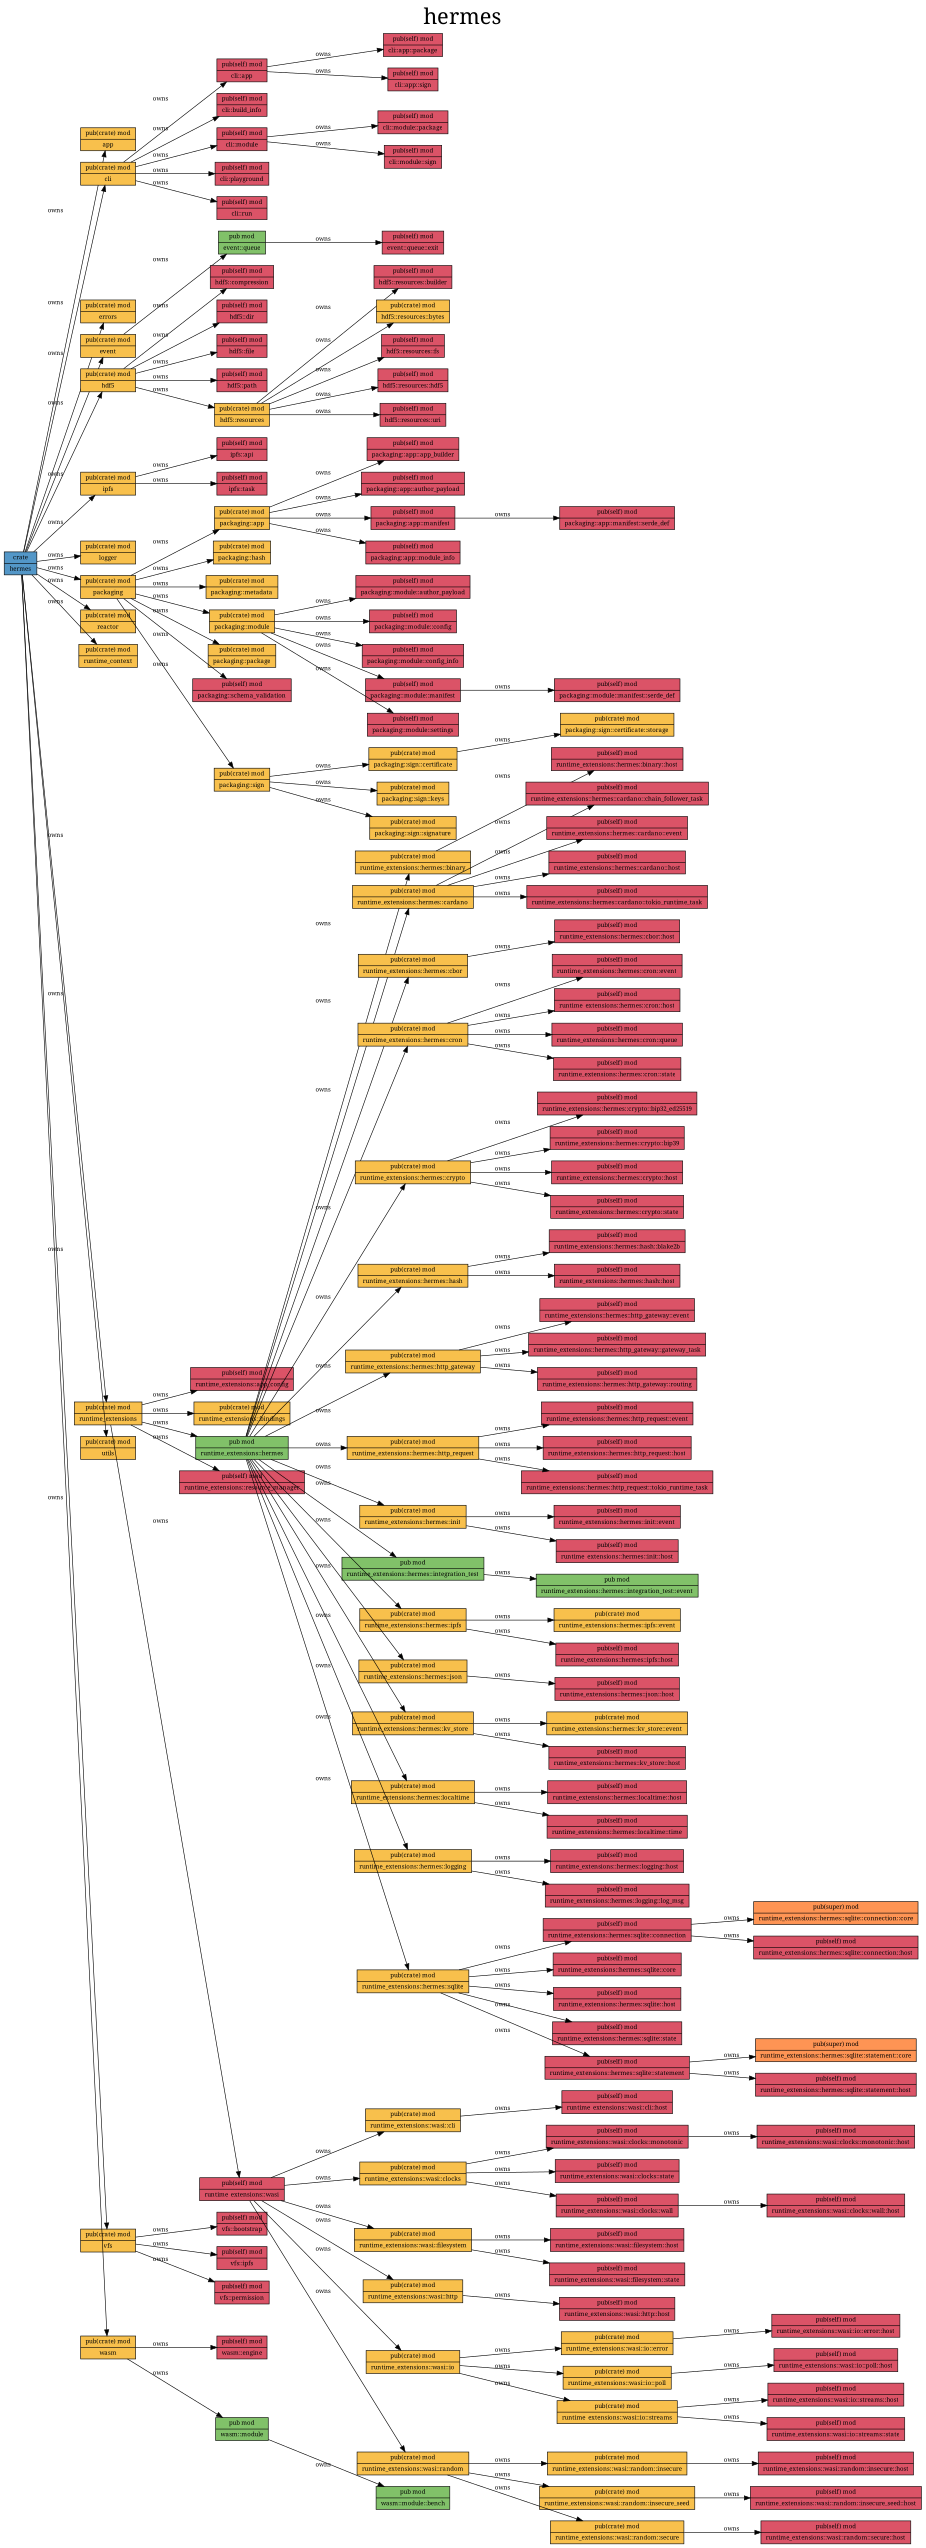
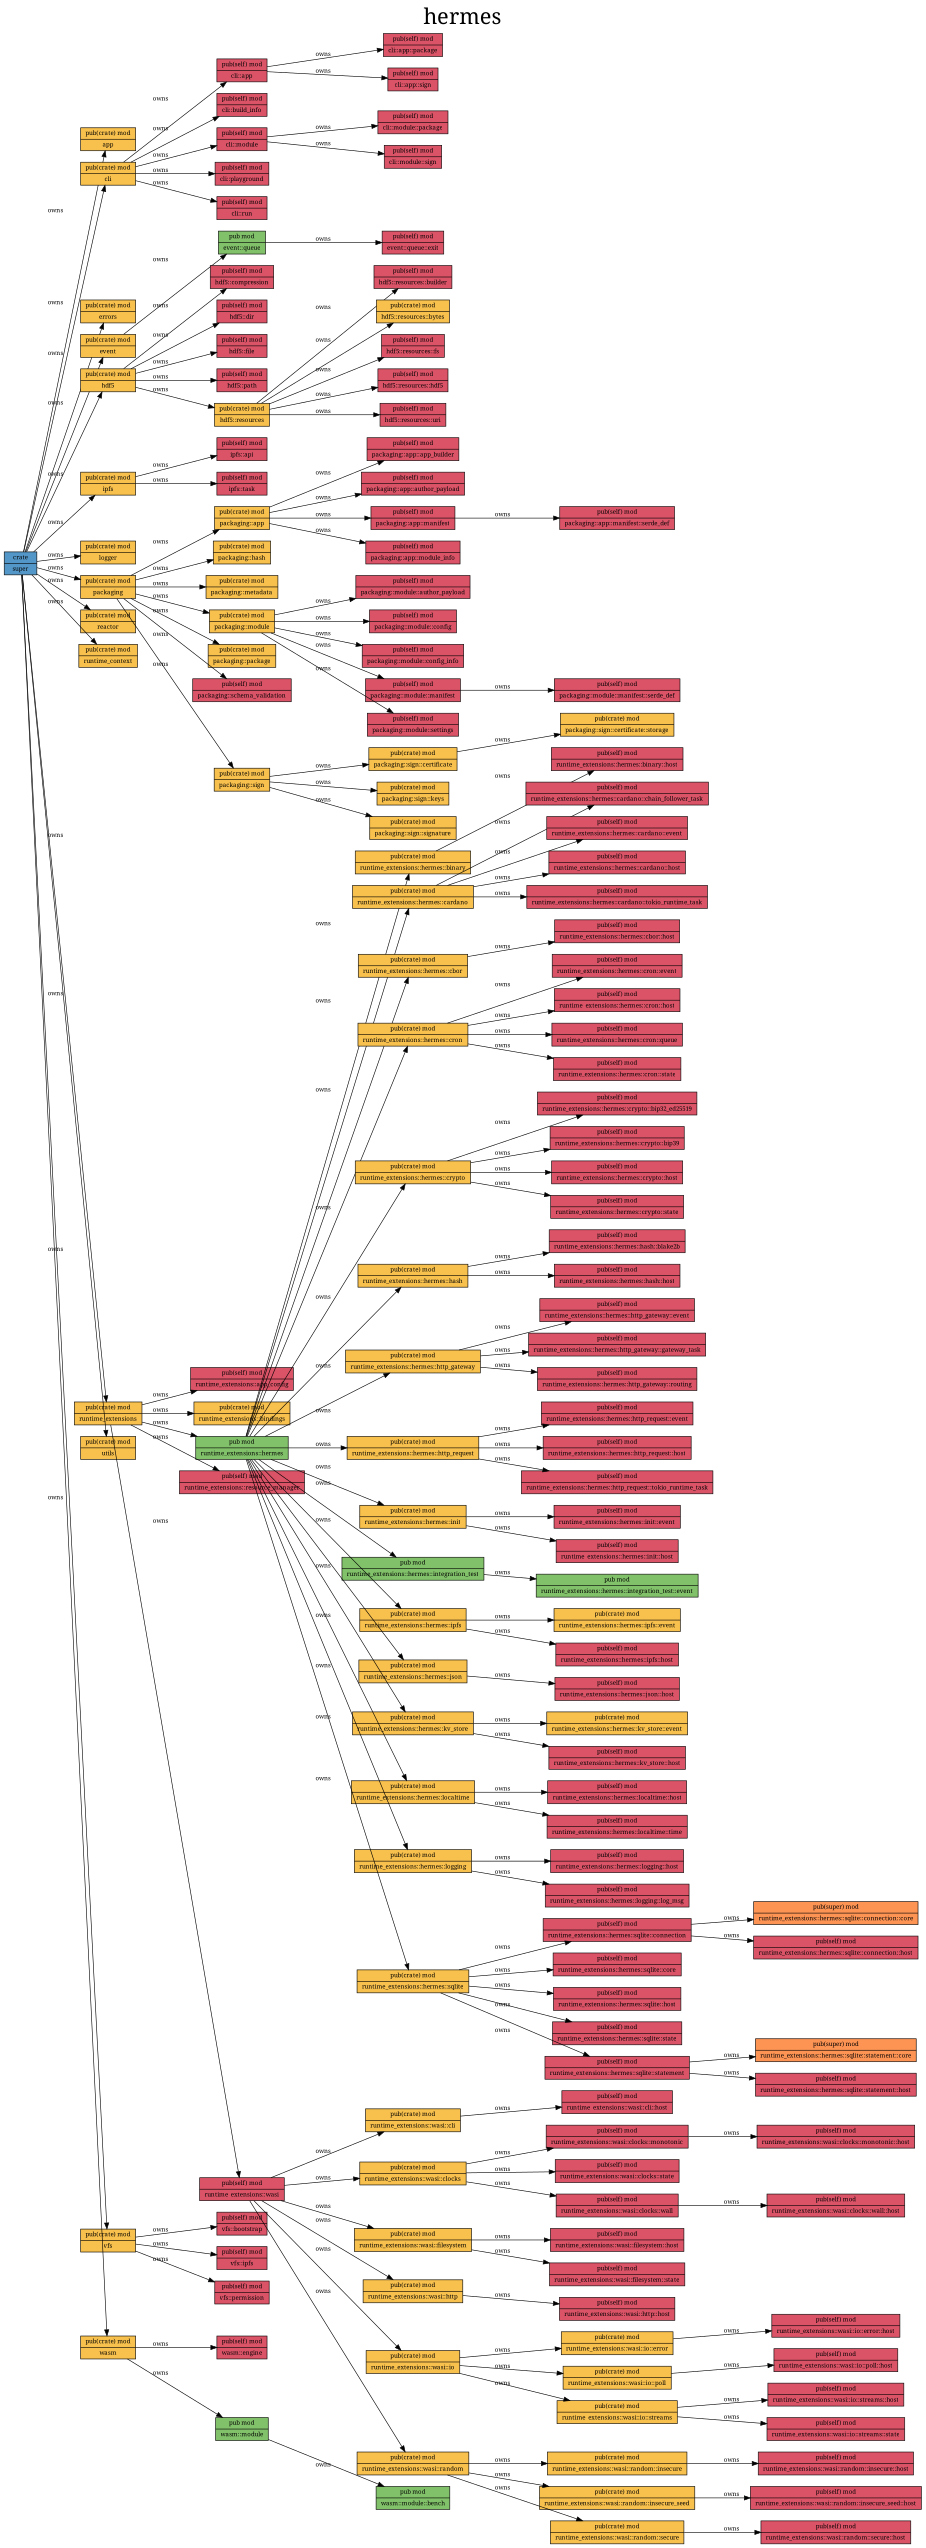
node "crate": text "hermes" -> "super"
